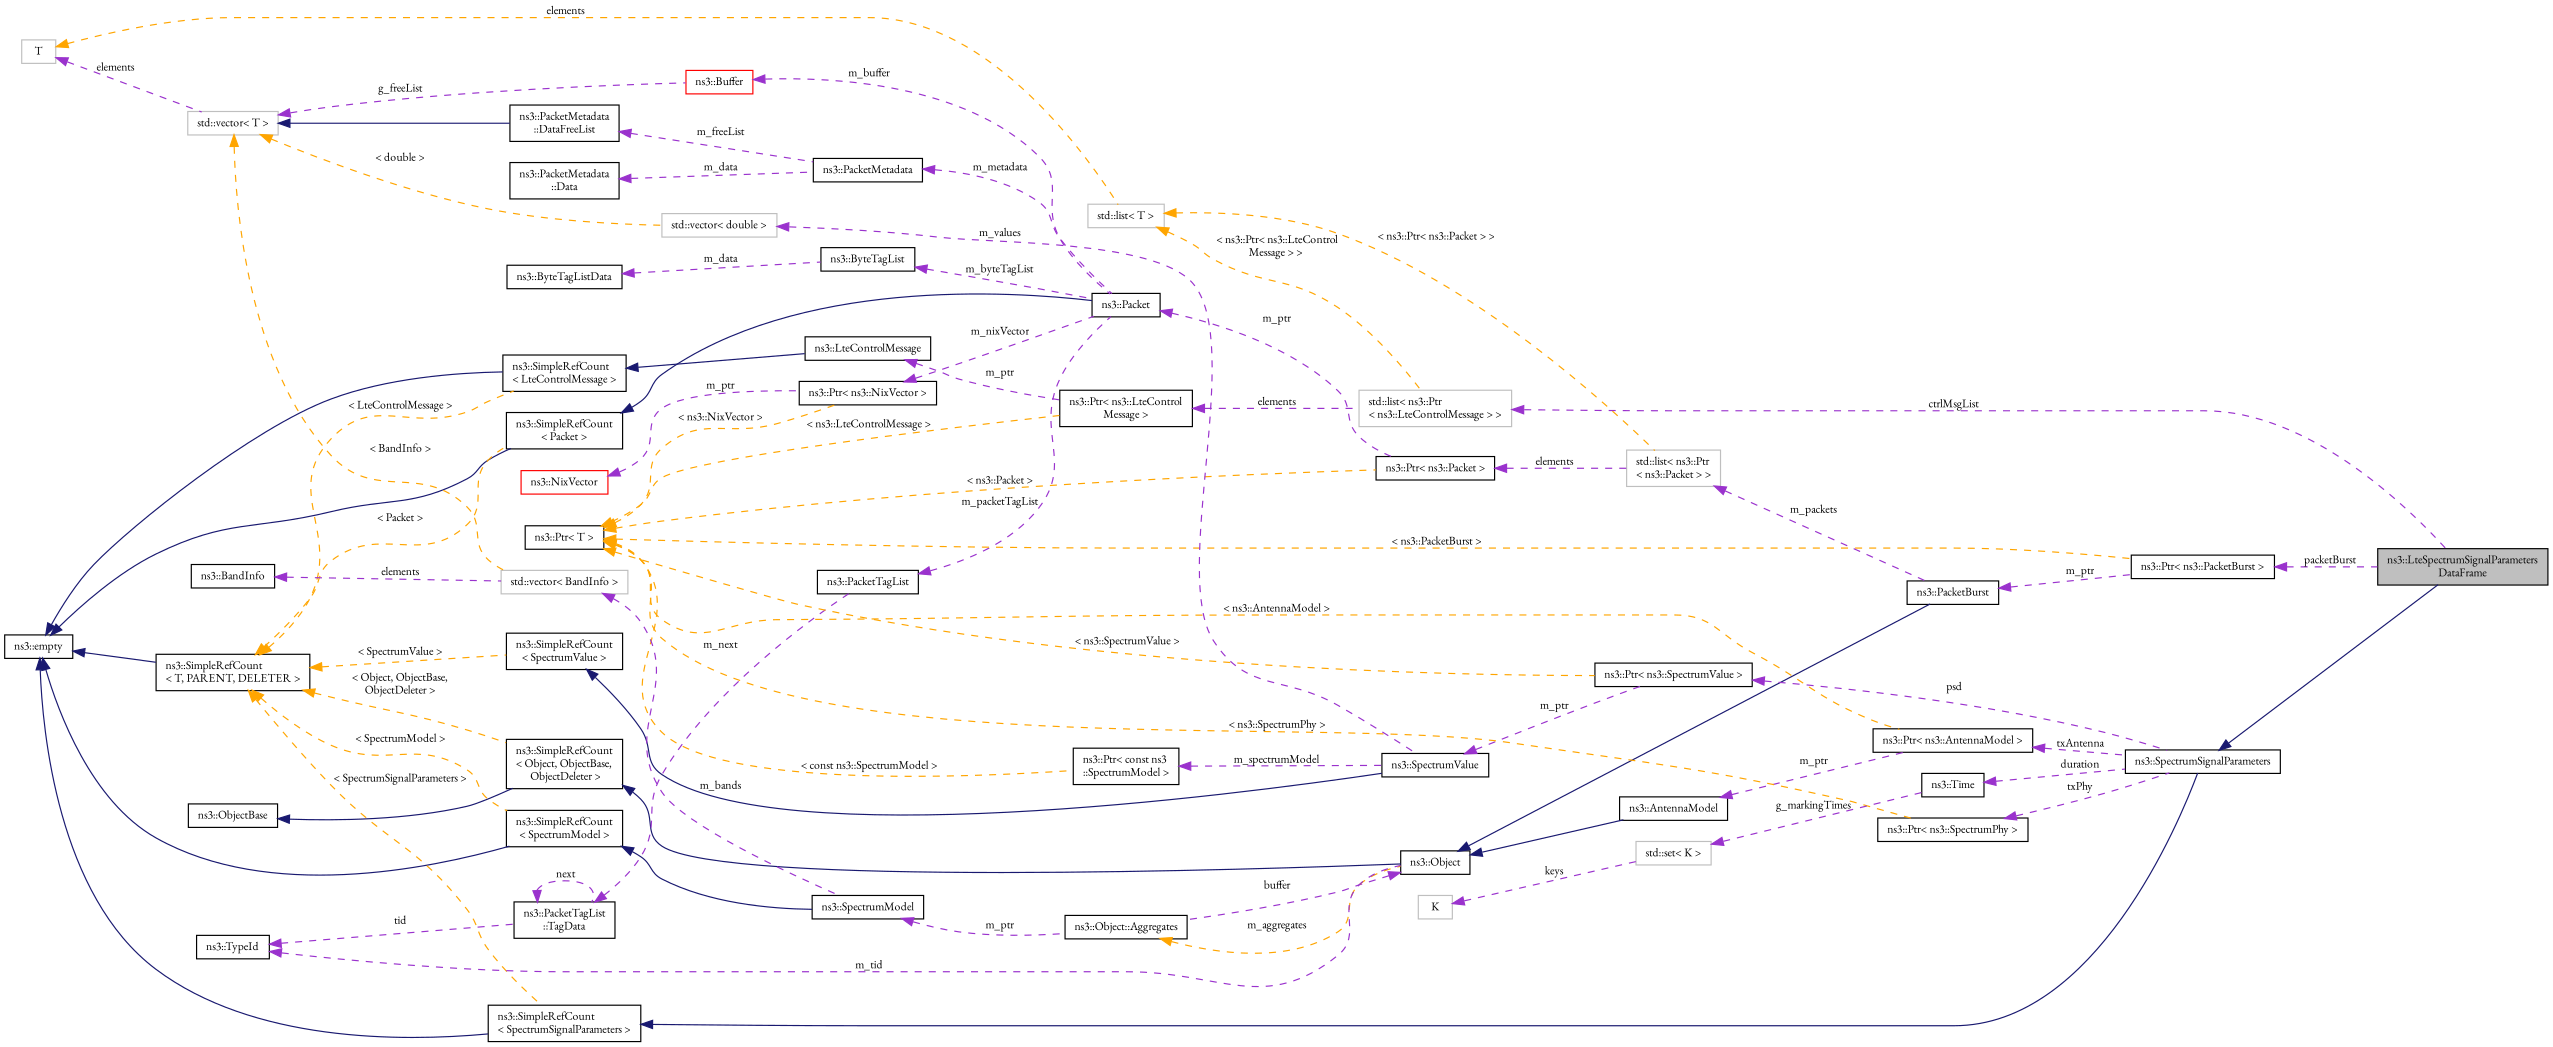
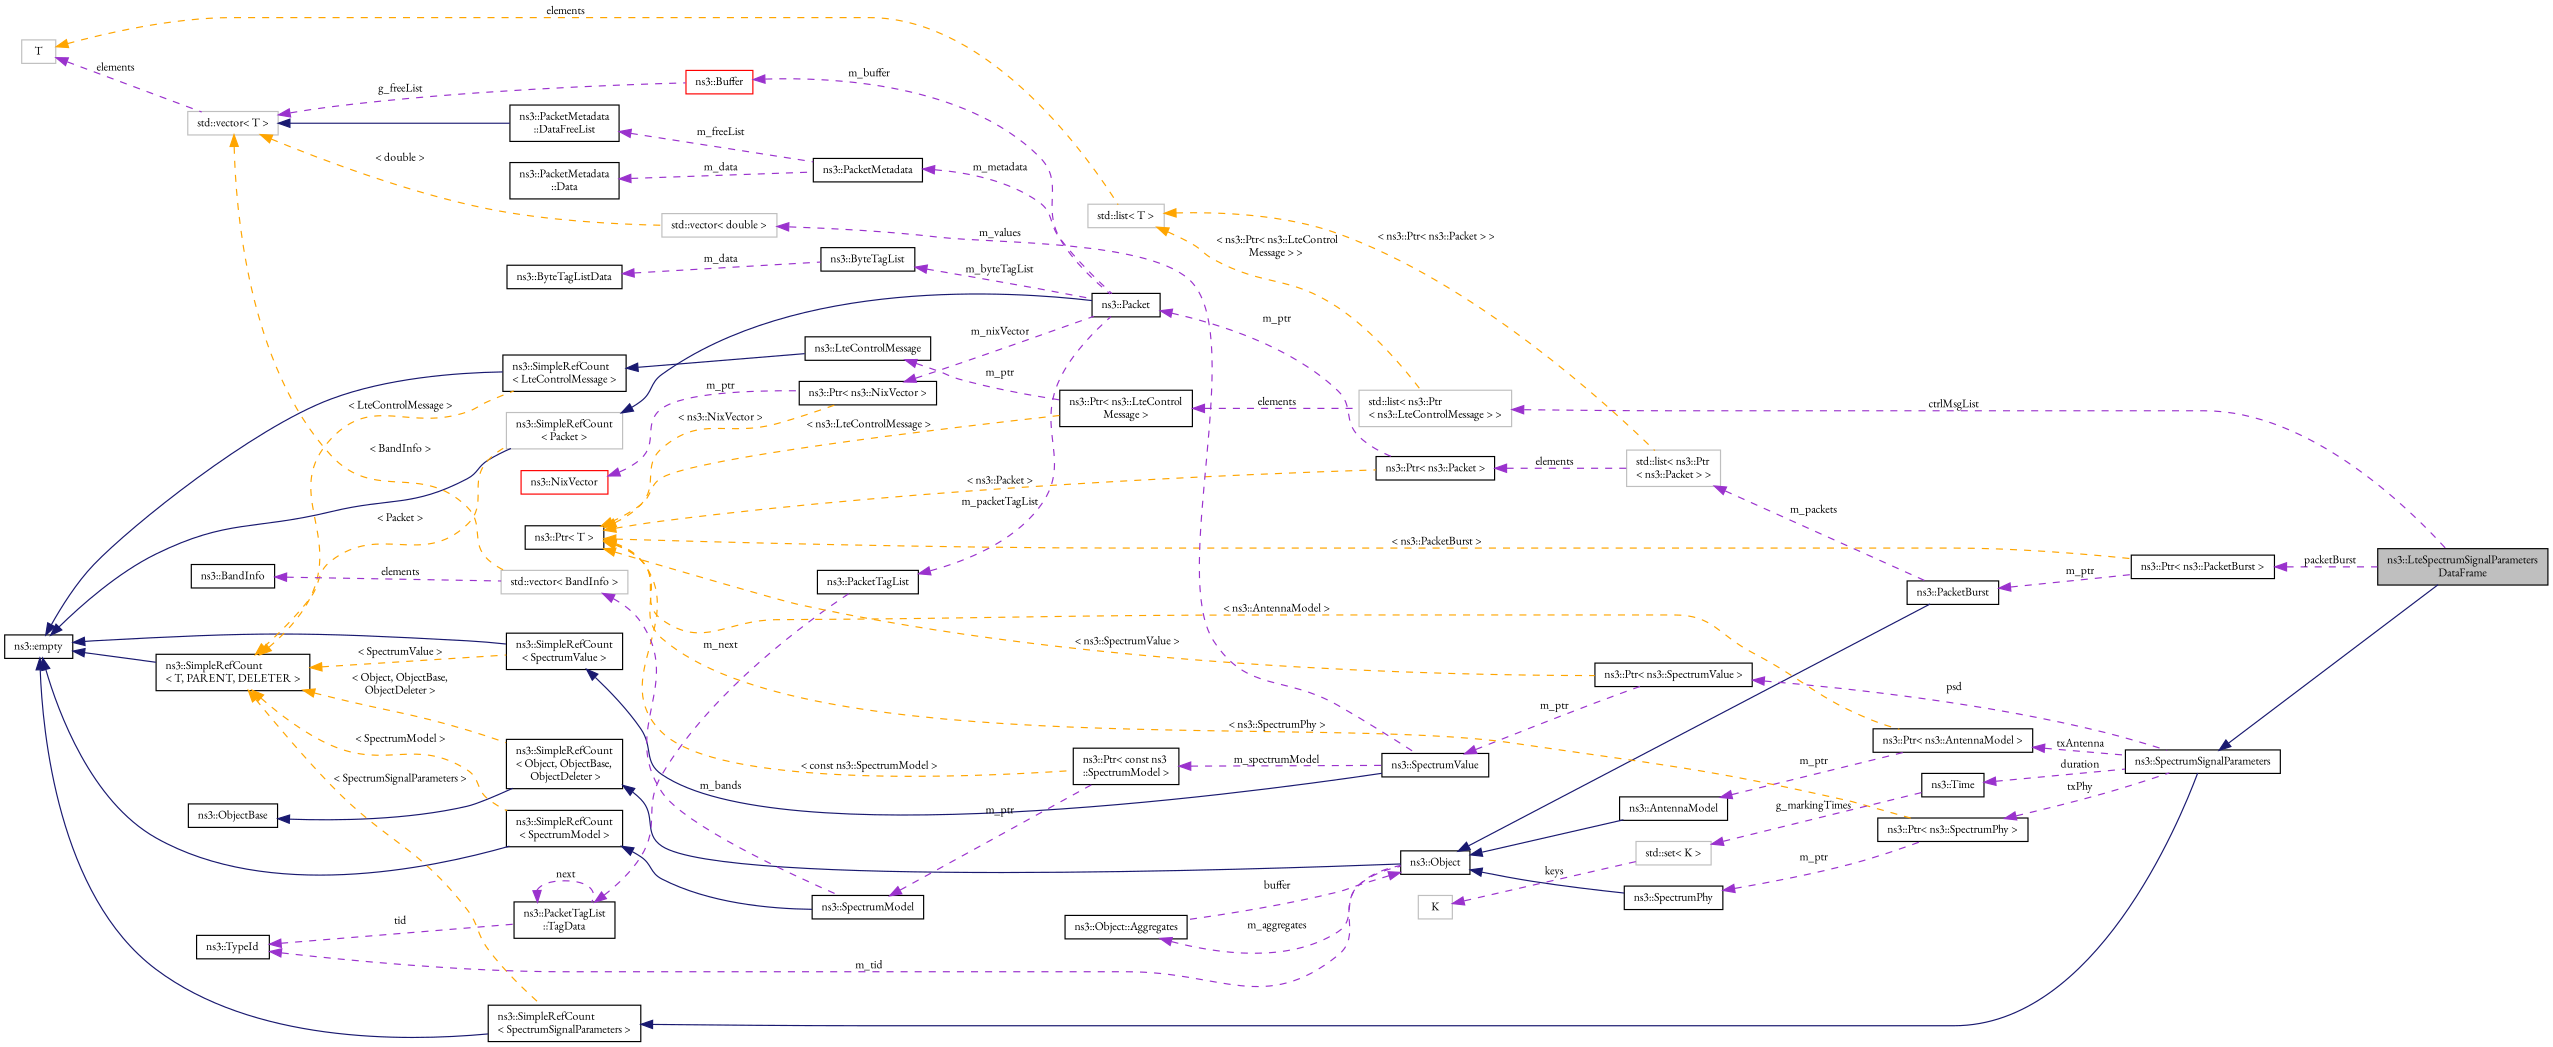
node "ns3::SimpleRefCount < Packet >": color black -> grey75
edge "ns3::SimpleRefCount < SpectrumValue >" -> "ns3::empty": added
node "ns3::SpectrumPhy": added
edge "ns3::Object::Aggregates" -> "ns3::SpectrumModel": now "ns3::Ptr< const ns3 ::SpectrumModel >" -> "ns3::SpectrumModel"
edge "ns3::Object" -> "ns3::Object::Aggregates": color orange -> darkorchid3
